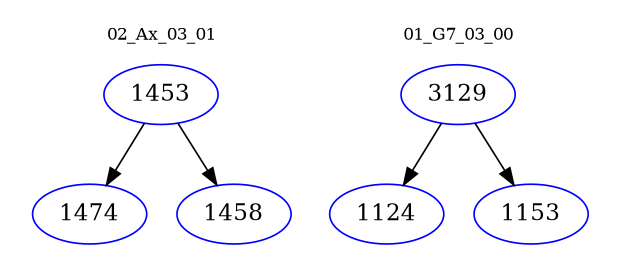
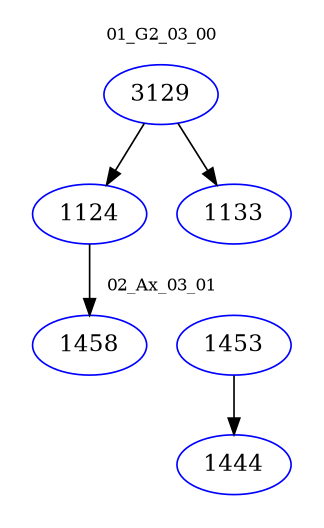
cluster "01_G7_03_00": label "01_G7_03_00" -> "01_G2_03_00"
edge "1453" -> "1458": now "1124" -> "1458"
node "1474": label "1474" -> "1444"
node "1153": label "1153" -> "1133"
